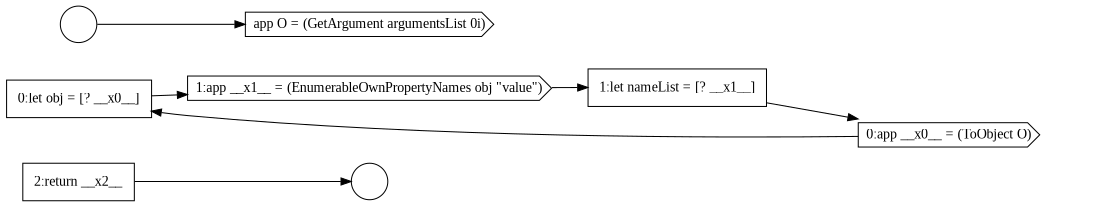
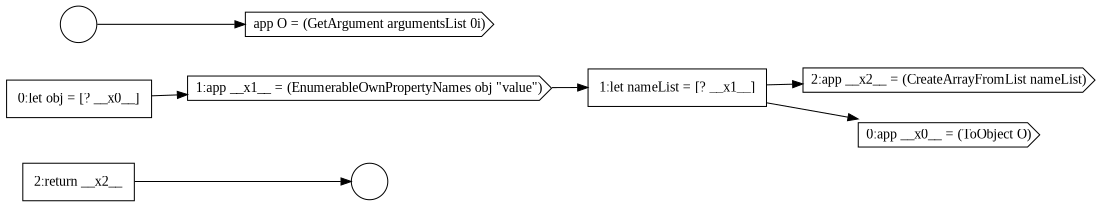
node "2:app __x2__ = (CreateArrayFromList nameList)": added
edge "0:app __x0__ = (ToObject O)" -> "0:let obj = [? __x0__]": removed
